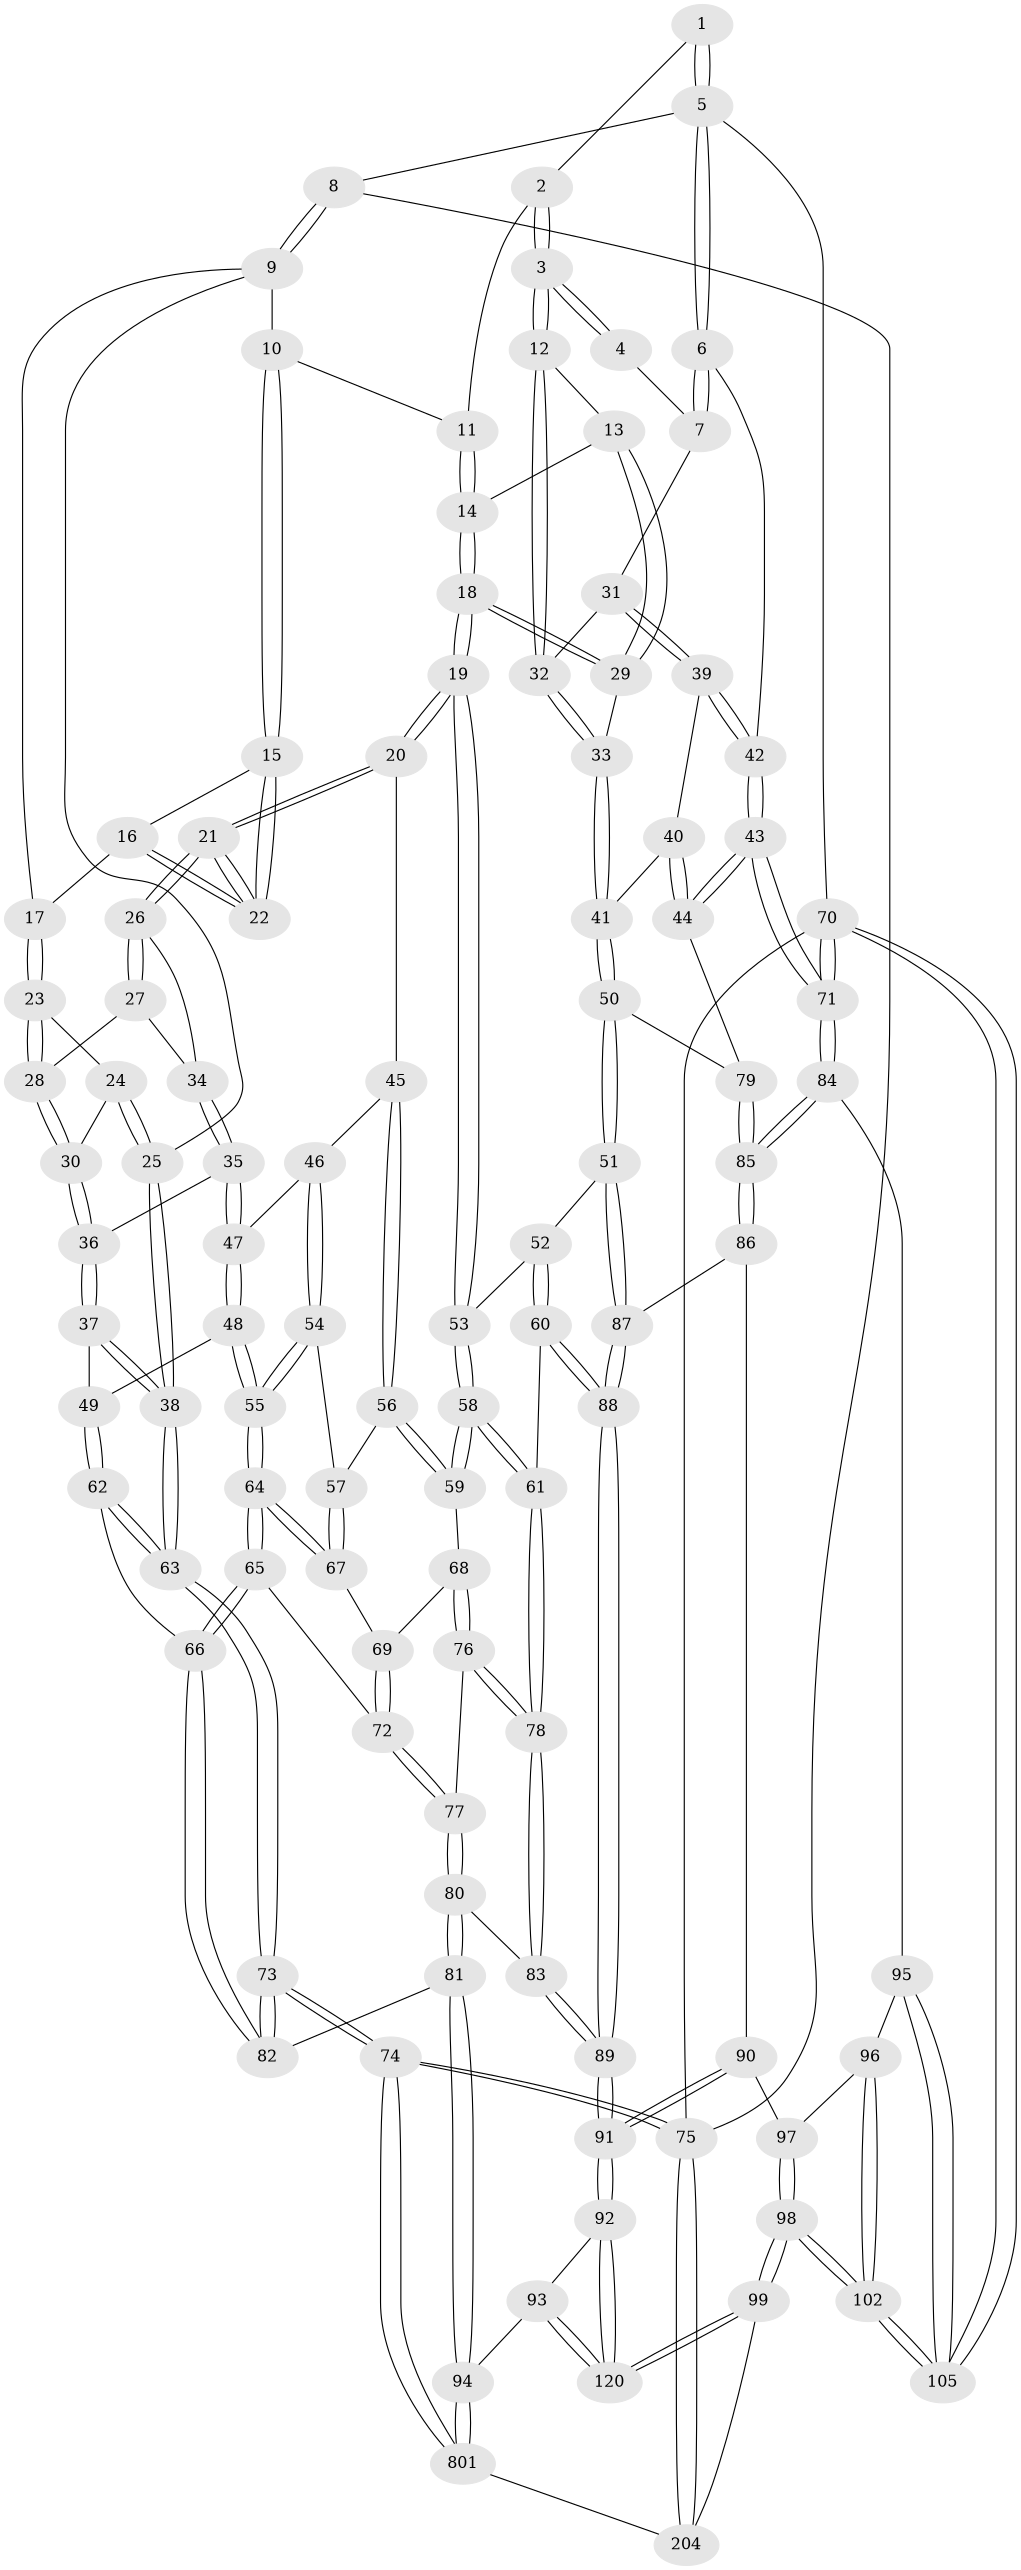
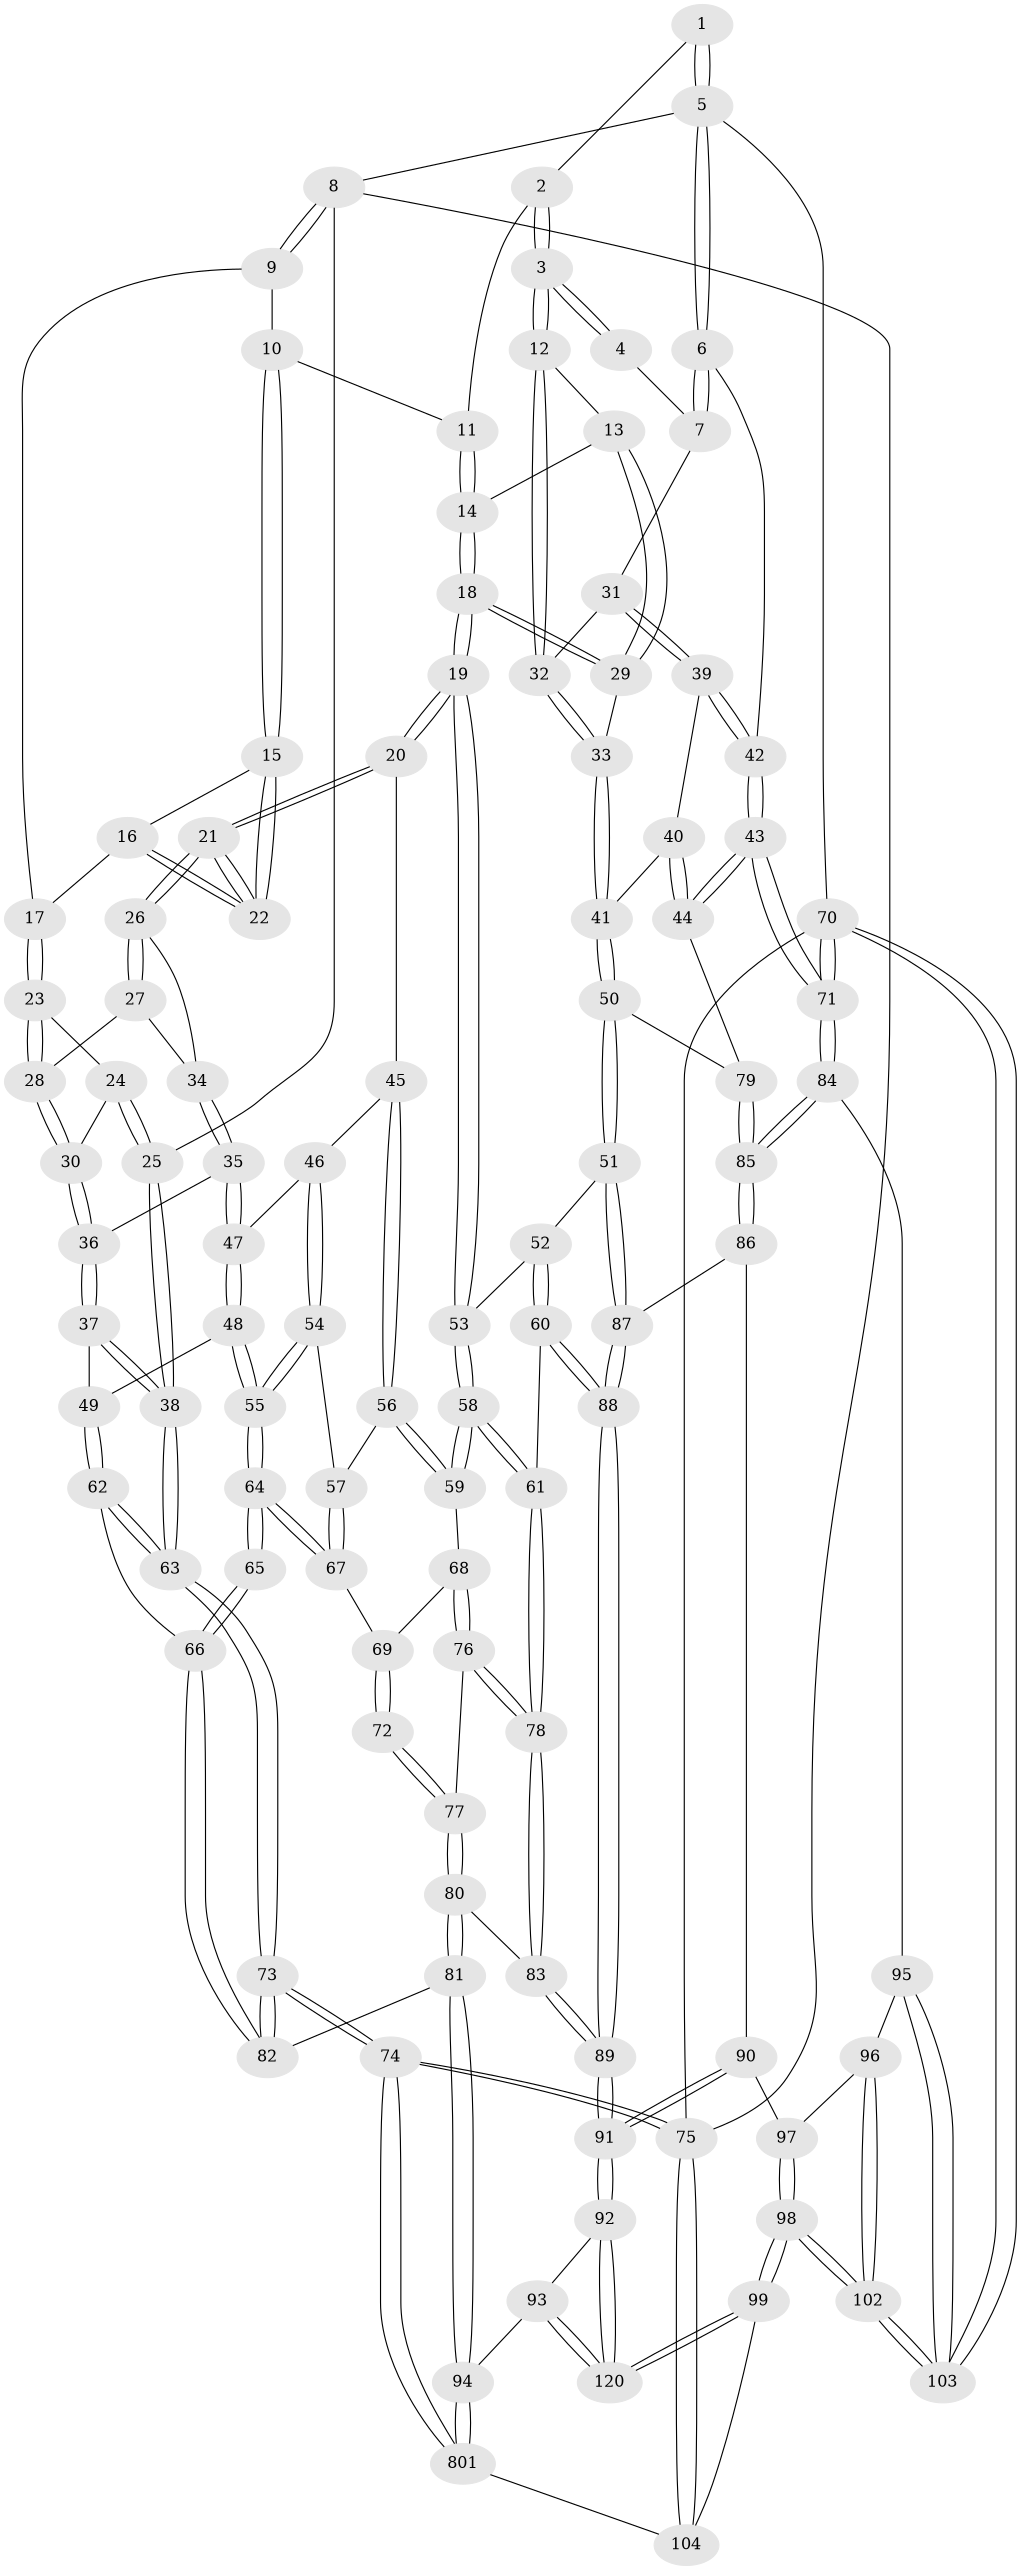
edge "9" -- "25": now "8" -- "25"
edge "65" -- "72": removed
node "105": label "105" -> "103"
node "204": label "204" -> "104"
